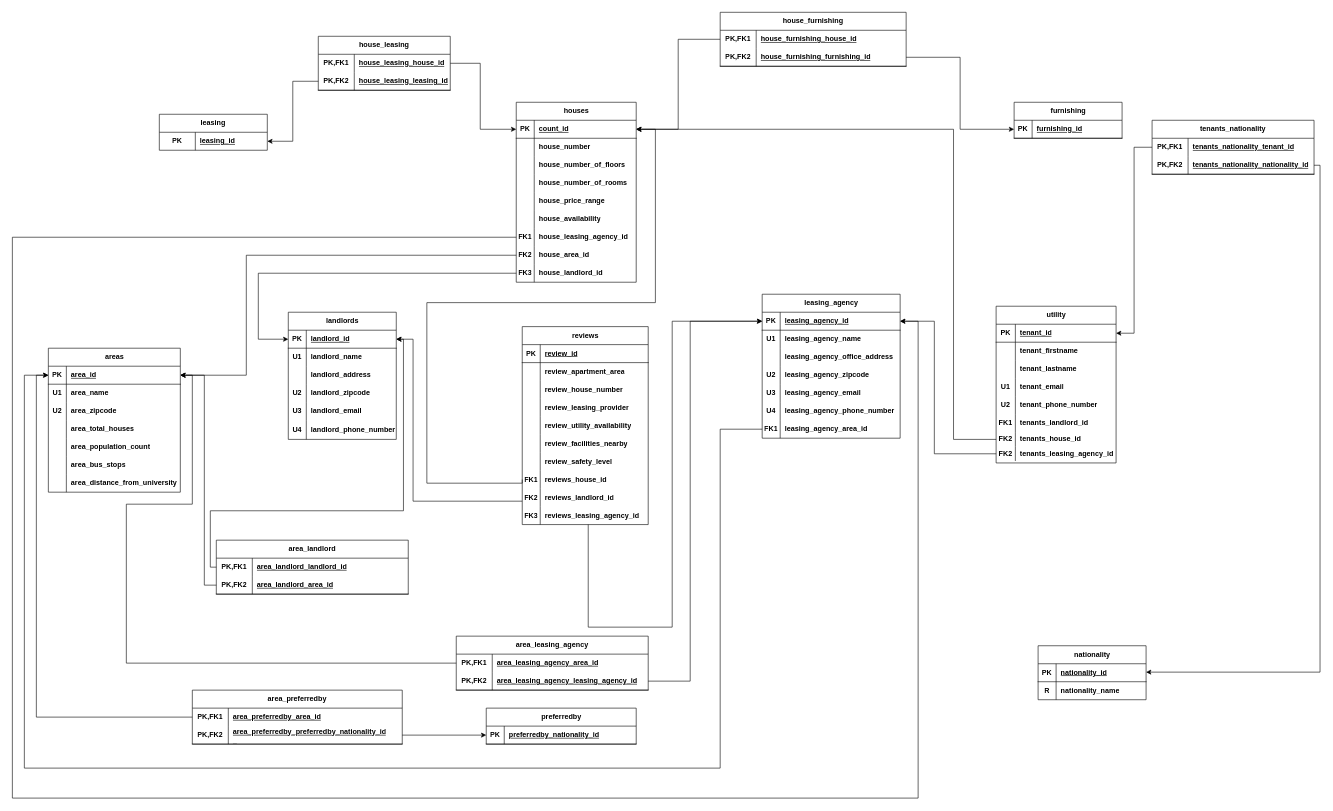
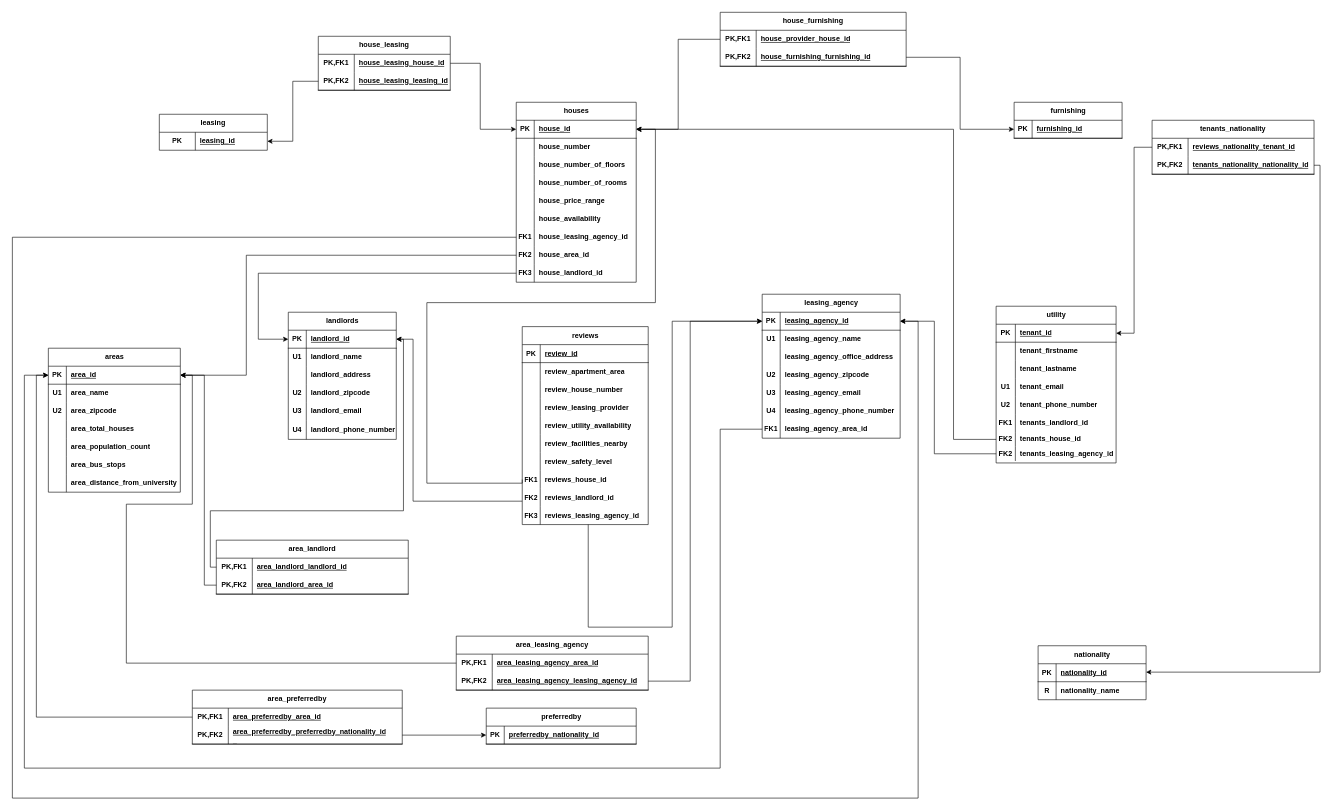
node "house_furnishing_house_id": label "house_furnishing_house_id" -> "house_provider_house_id"
node "count_id": label "count_id" -> "house_id"
node "tenants_nationality_tenant_id": label "tenants_nationality_tenant_id" -> "reviews_nationality_tenant_id"
